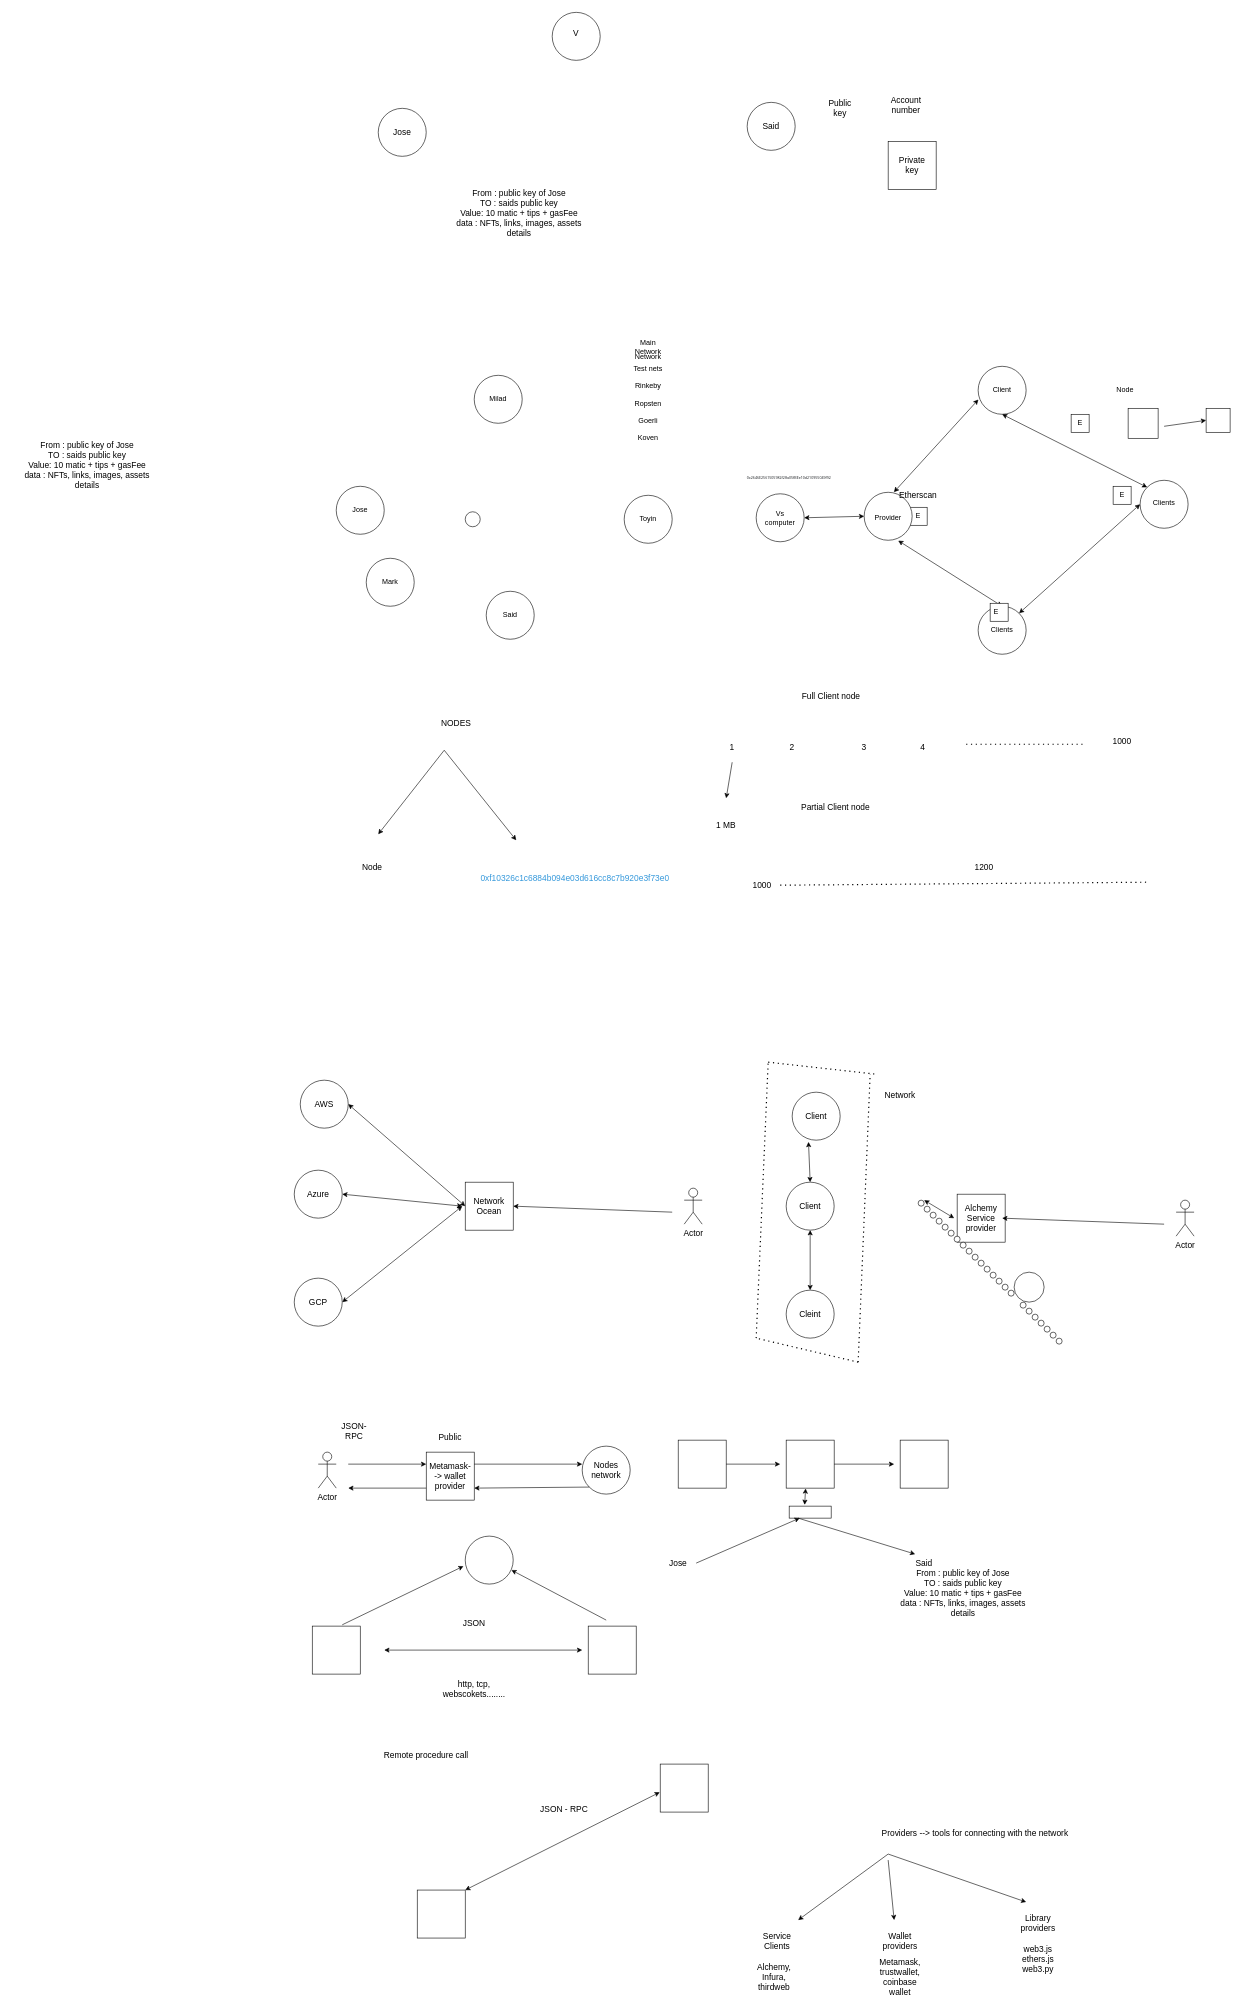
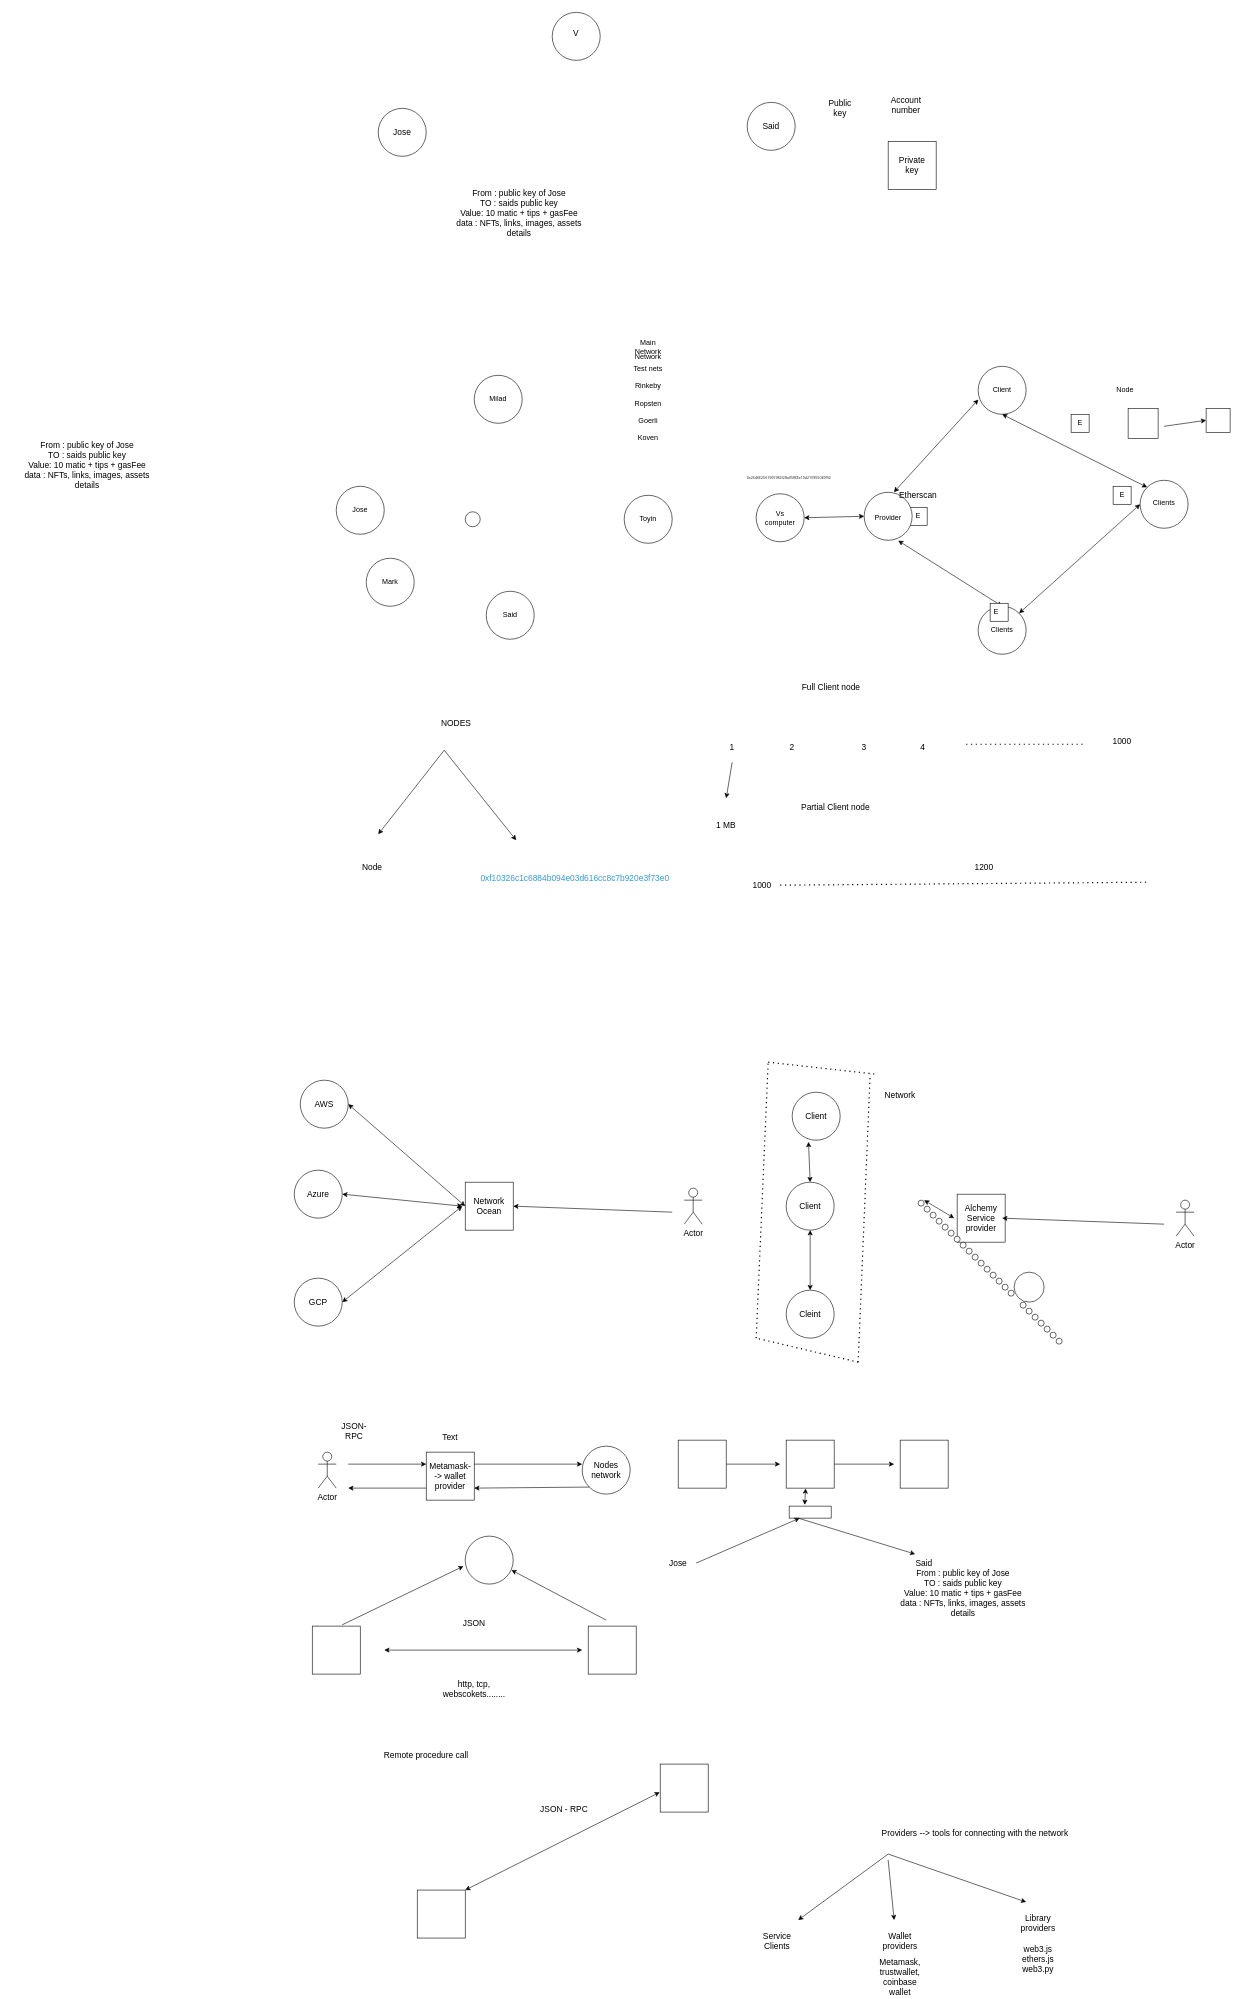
node "Full Client node": moved (831, 696) -> (831, 687)
node "Public": label "Public" -> "Text"
node "Alchemy, Infura, thirdweb": removed
